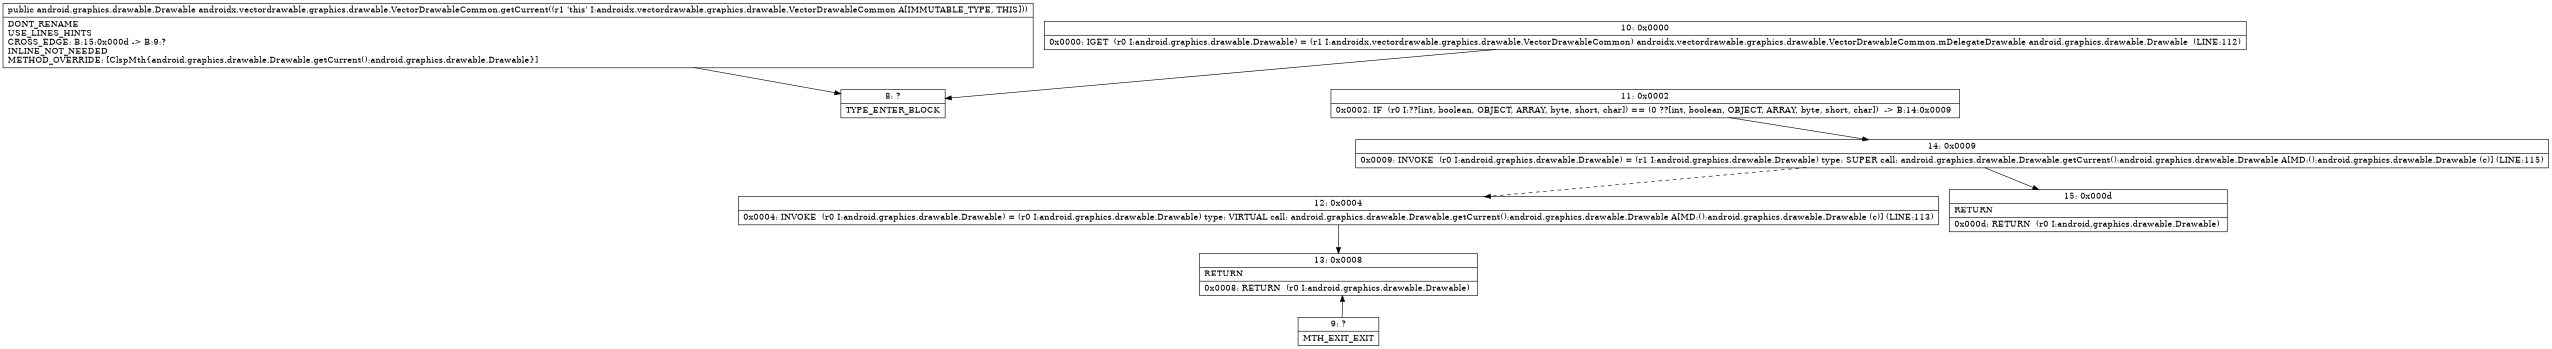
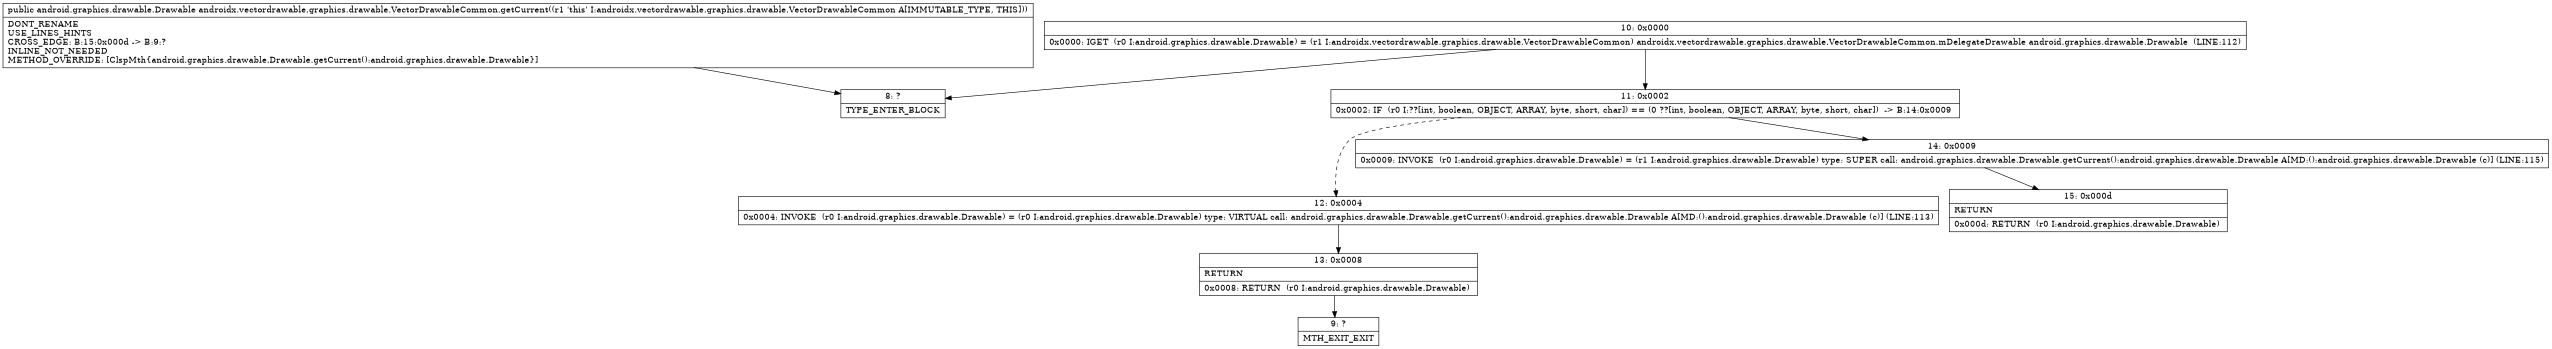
edge "10: 0x0000" -> "11: 0x0002": added
edge "14: 0x0009" -> "12: 0x0004": now "11: 0x0002" -> "12: 0x0004"
edge "9: ?" -> "13: 0x0008": reversed
